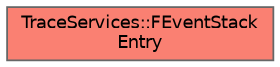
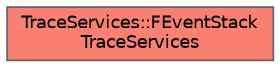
node "TraceServices::FEventStack Entry": label "TraceServices::FEventStack Entry" -> "TraceServices::FEventStack TraceServices"
